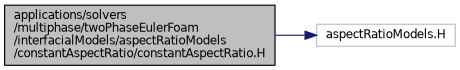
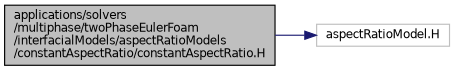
node "aspectRatioModels.H": label "aspectRatioModels.H" -> "aspectRatioModel.H"
